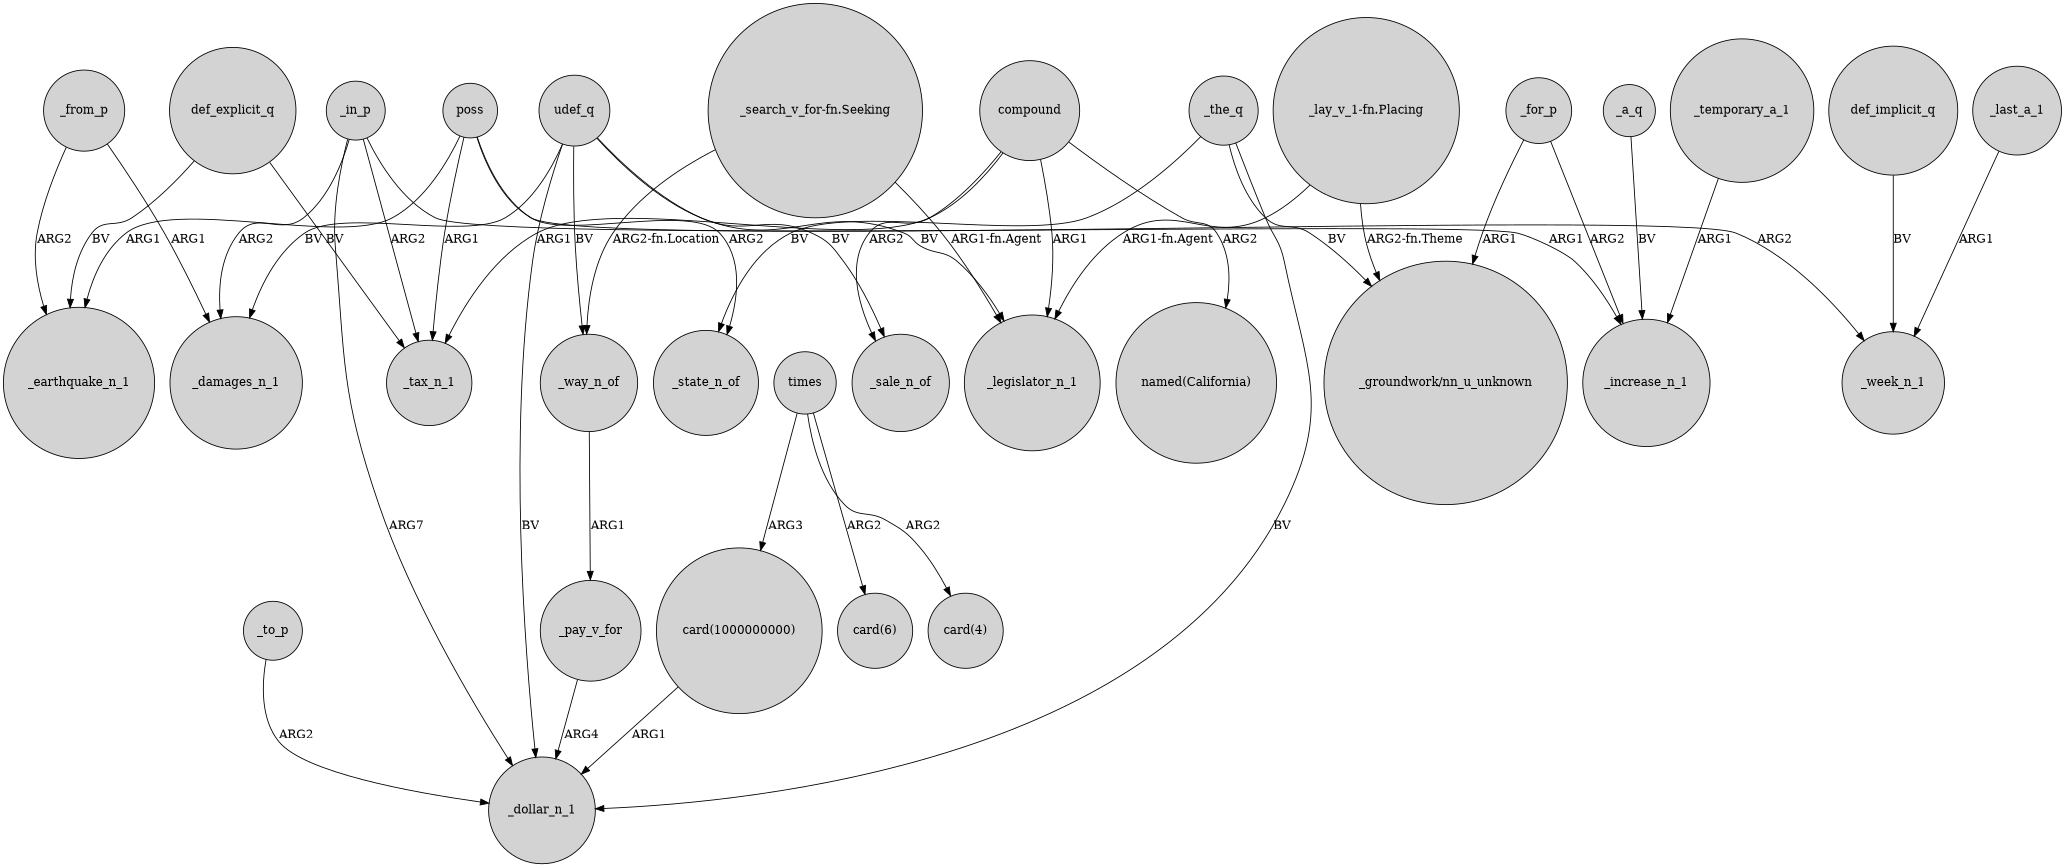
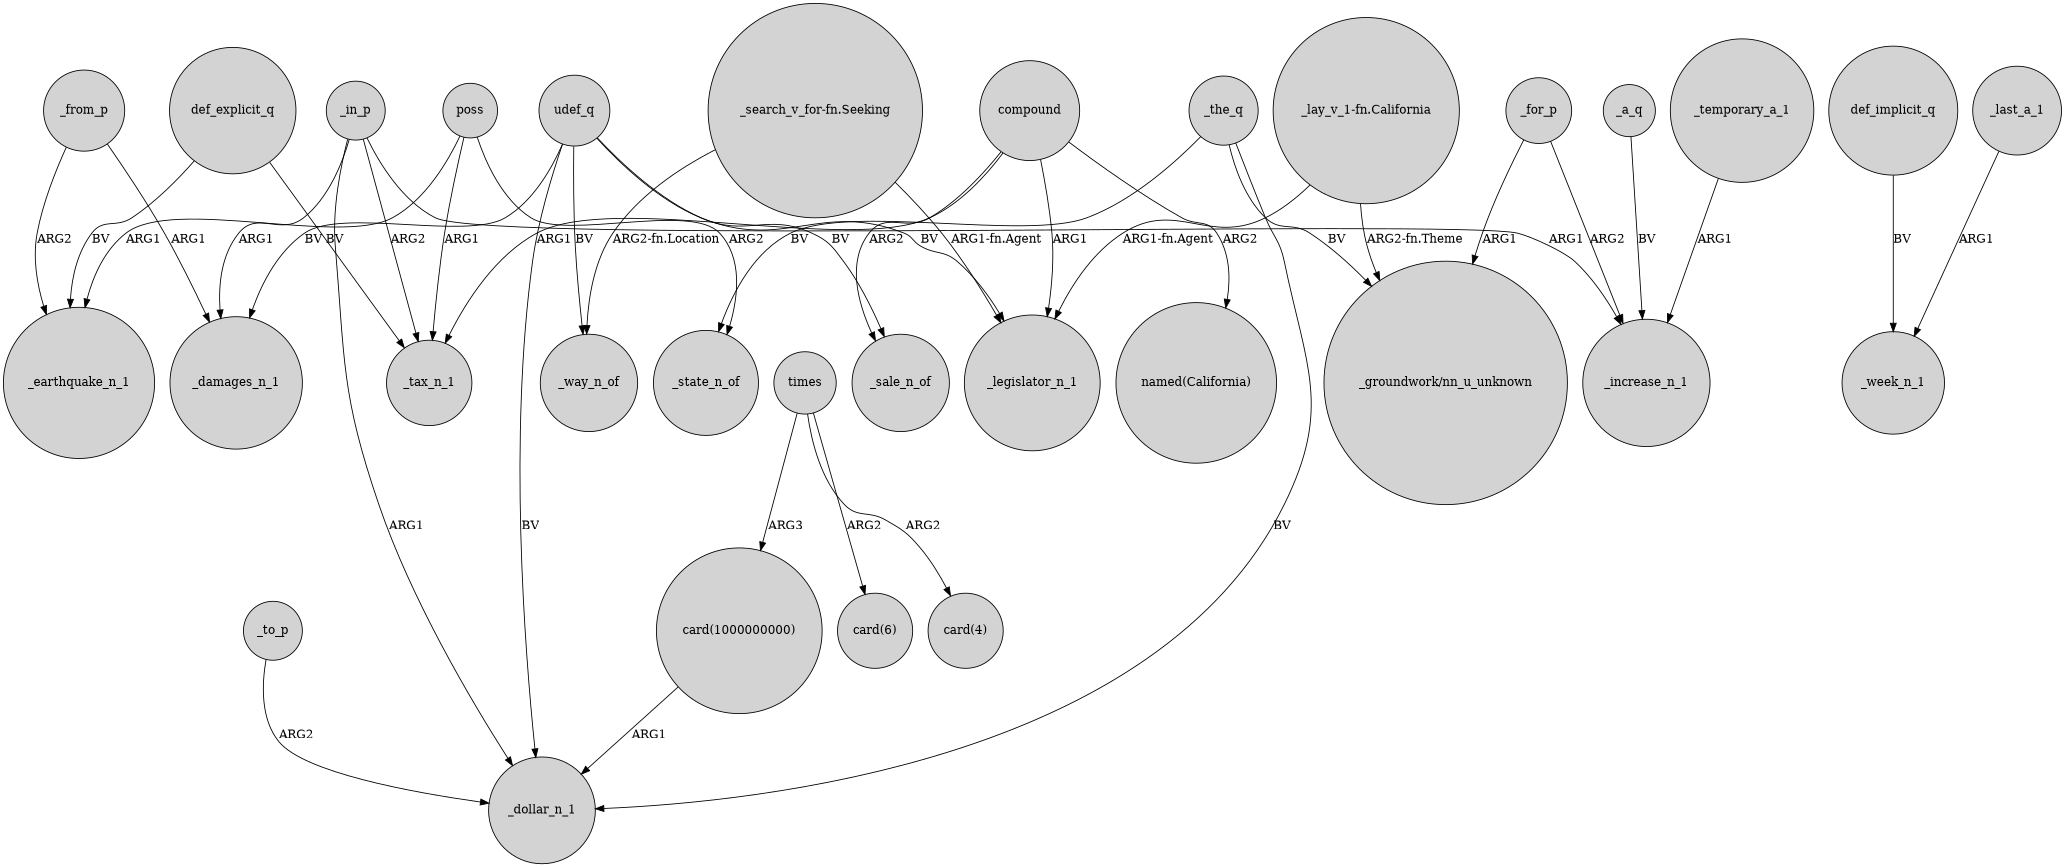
node "_lay_v_1-fn.Placing": label "_lay_v_1-fn.Placing" -> "_lay_v_1-fn.California"
edge "poss" -> "_week_n_1": removed, label "ARG2"
edge "_in_p" -> "_damages_n_1": label "ARG2" -> "ARG1"
edge "_in_p" -> "_dollar_n_1": label "ARG7" -> "ARG1"
node "_pay_v_for": removed
